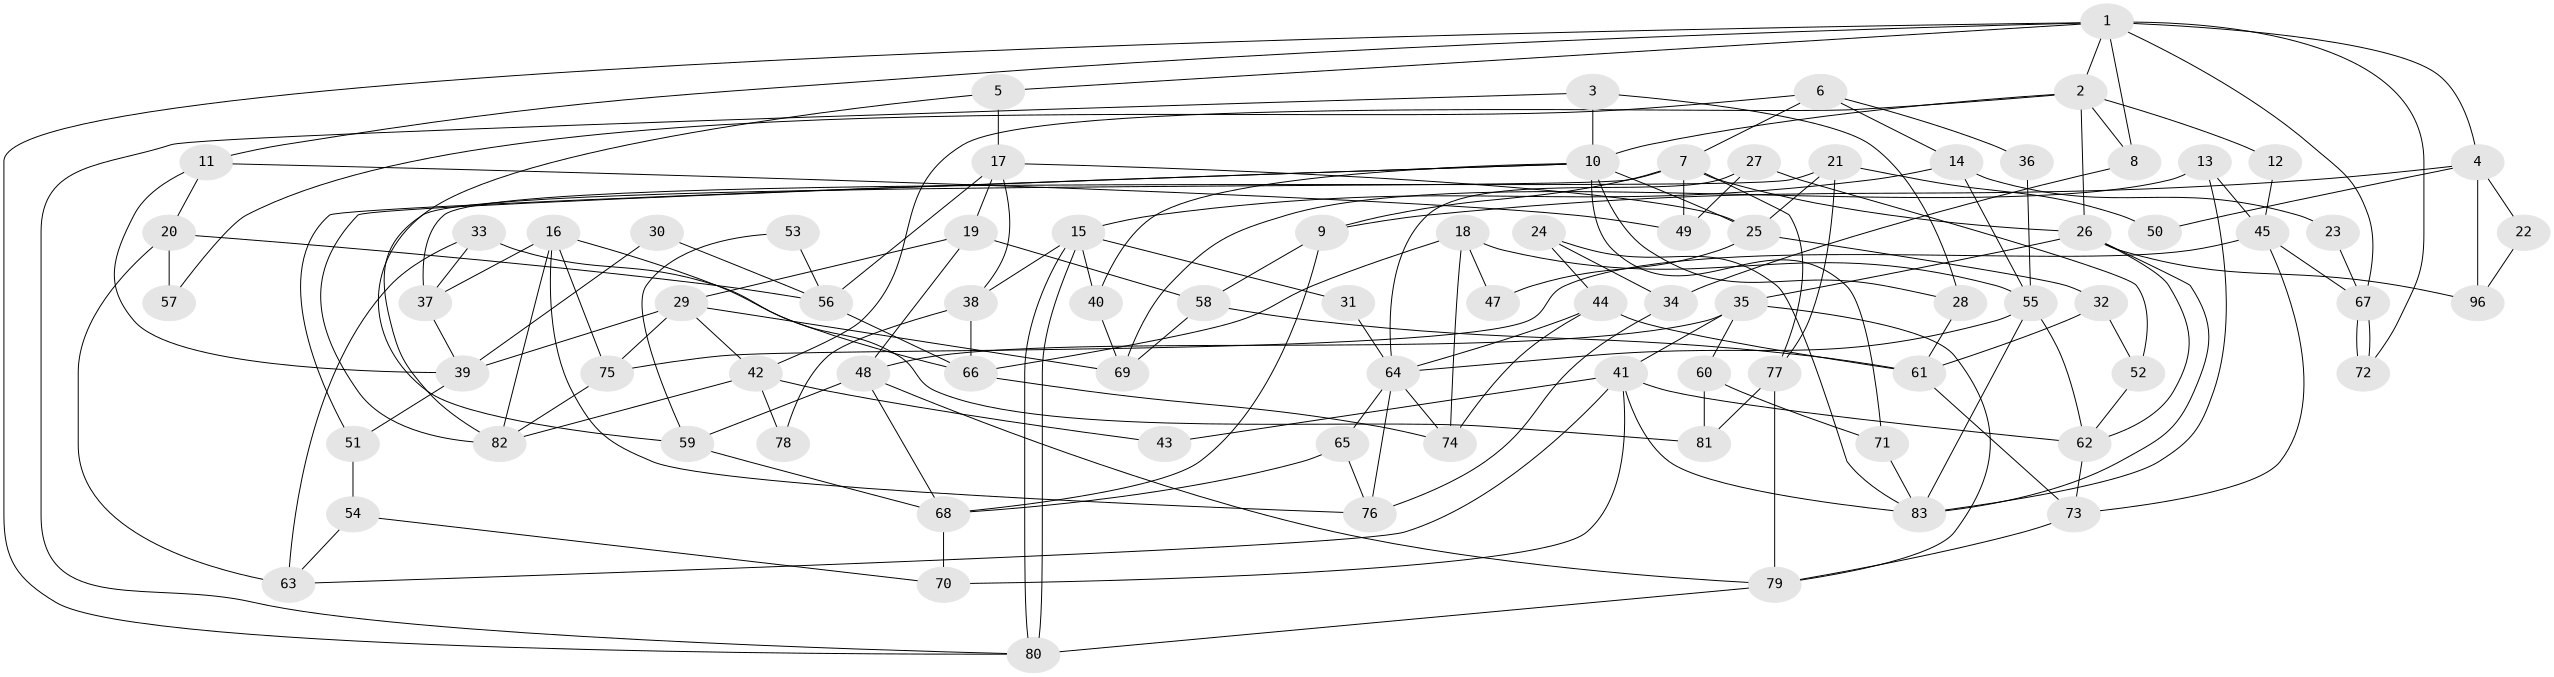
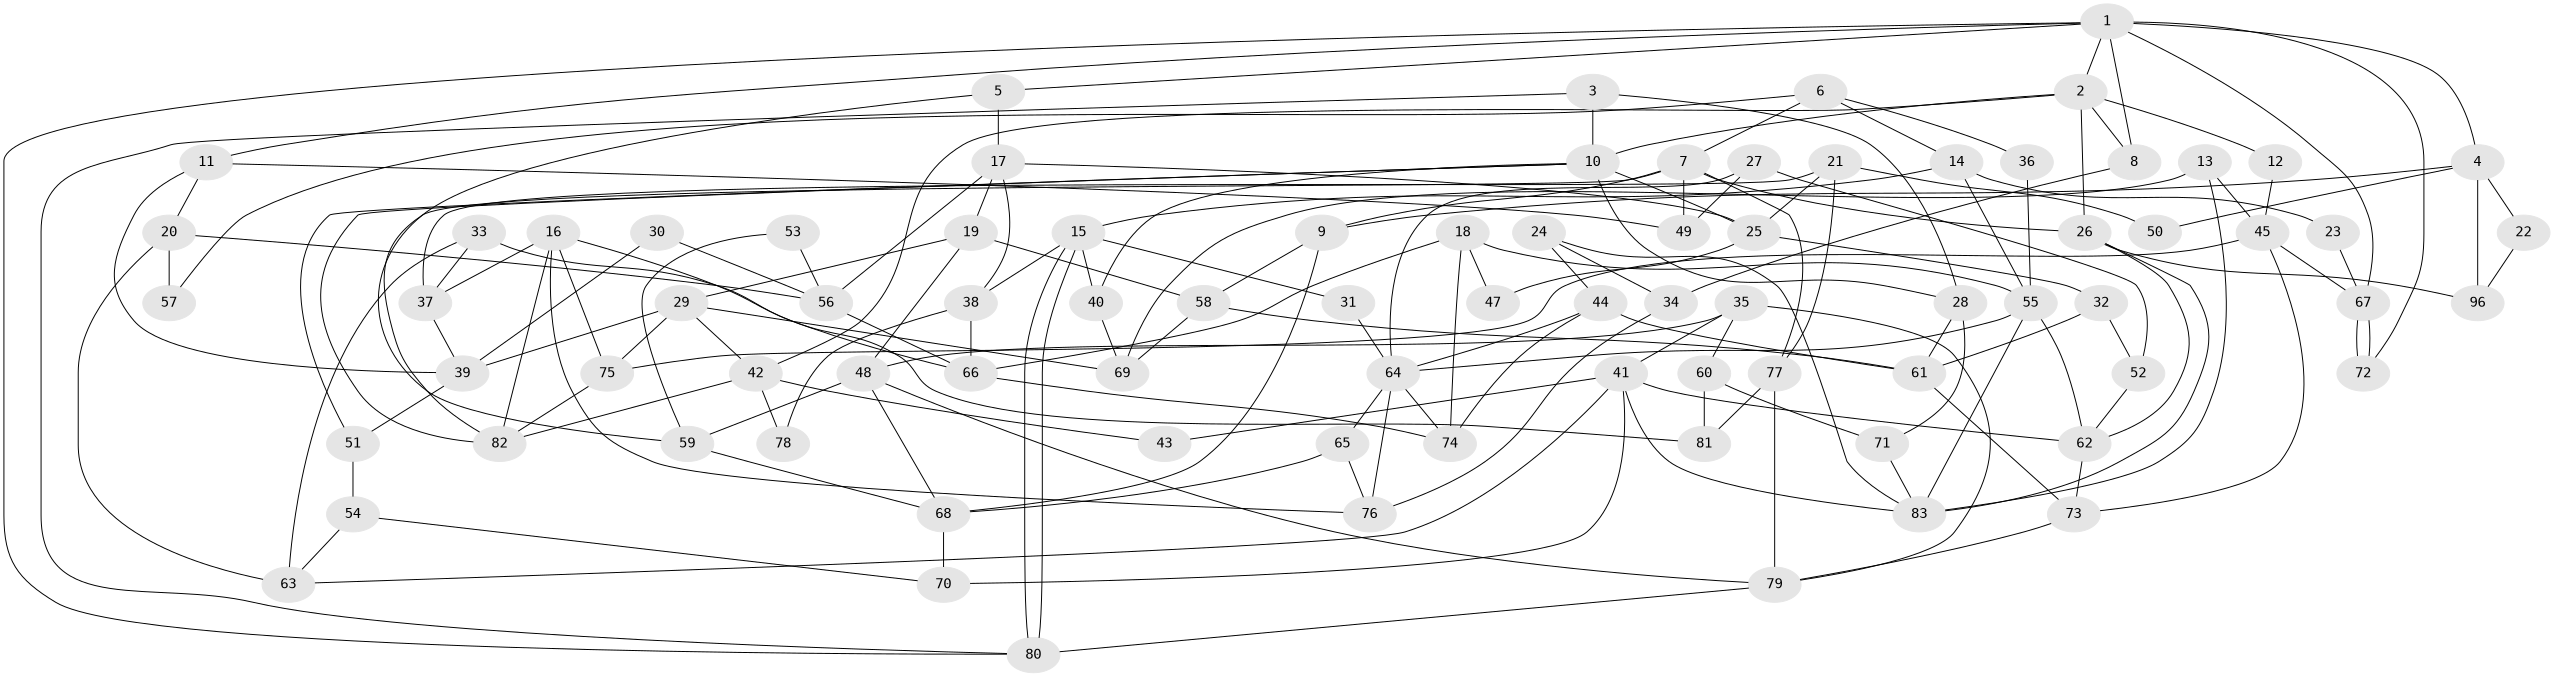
edge "26" -- "35": removed
edge "10" -- "71": now "28" -- "71"
